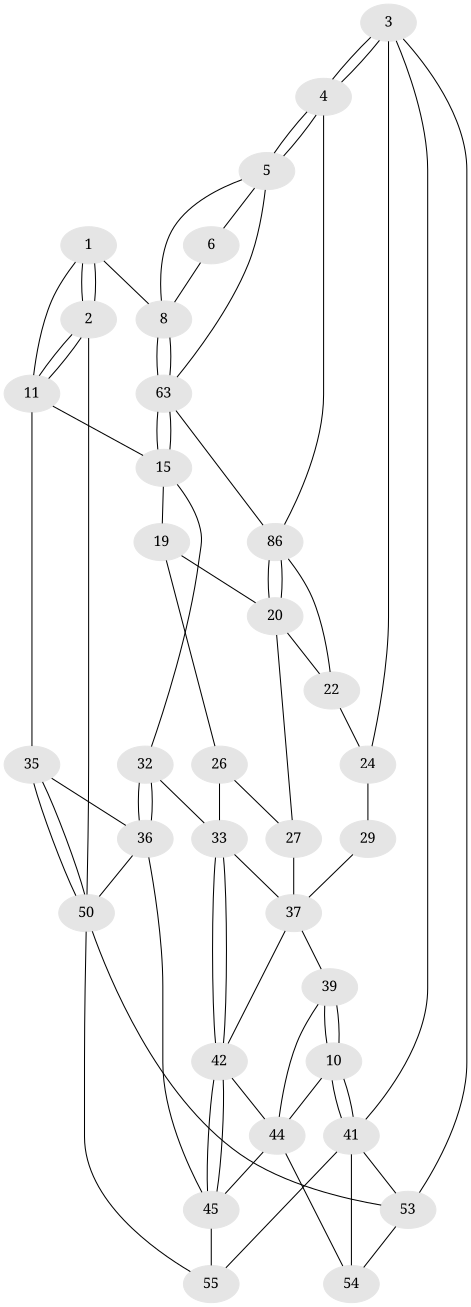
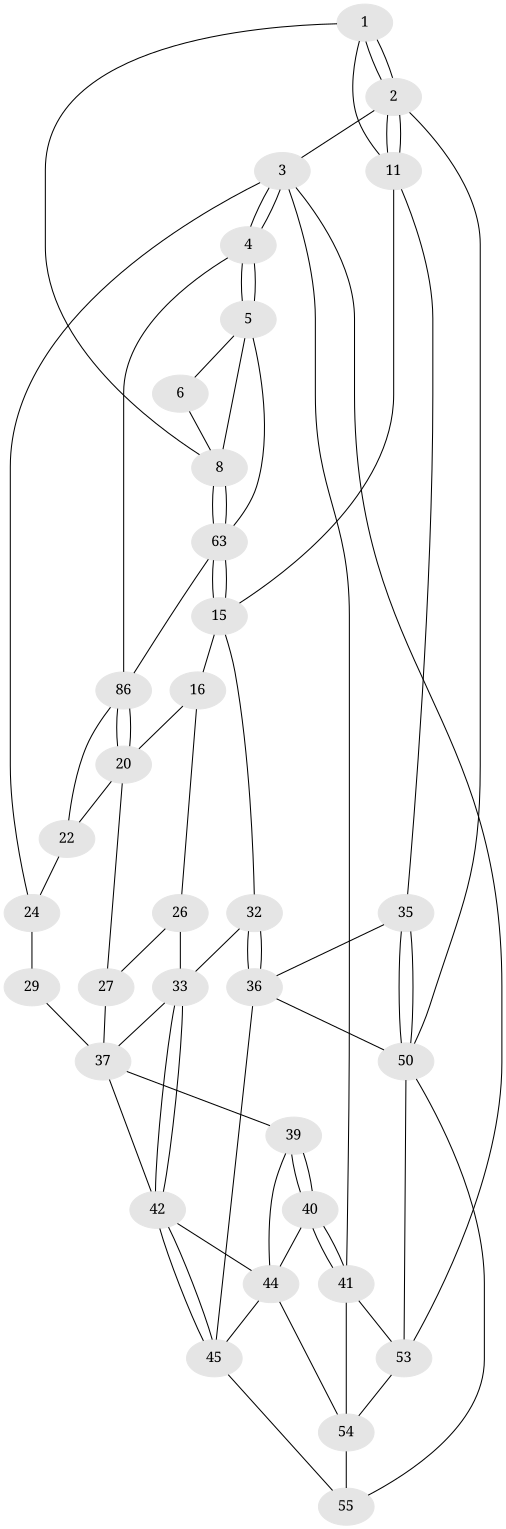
edge "2" -- "3": added
node "19": label "19" -> "16"
node "10": label "10" -> "40"
edge "41" -- "55": now "54" -- "55"
